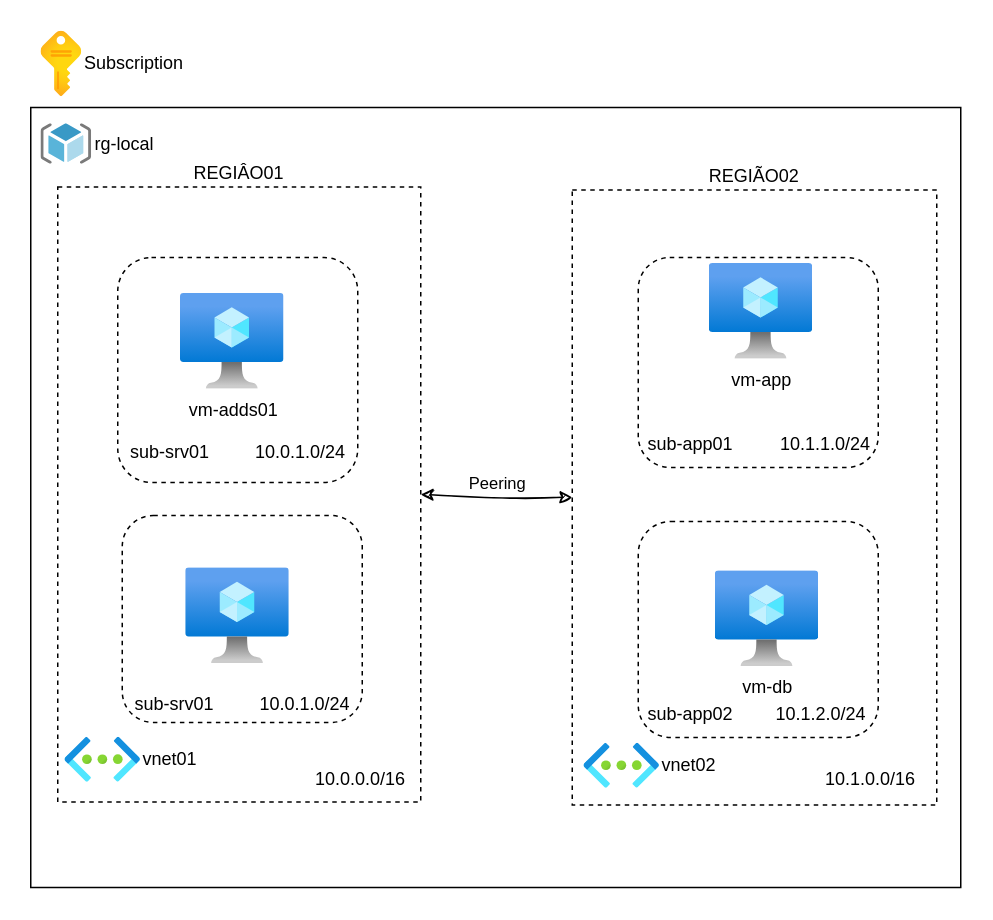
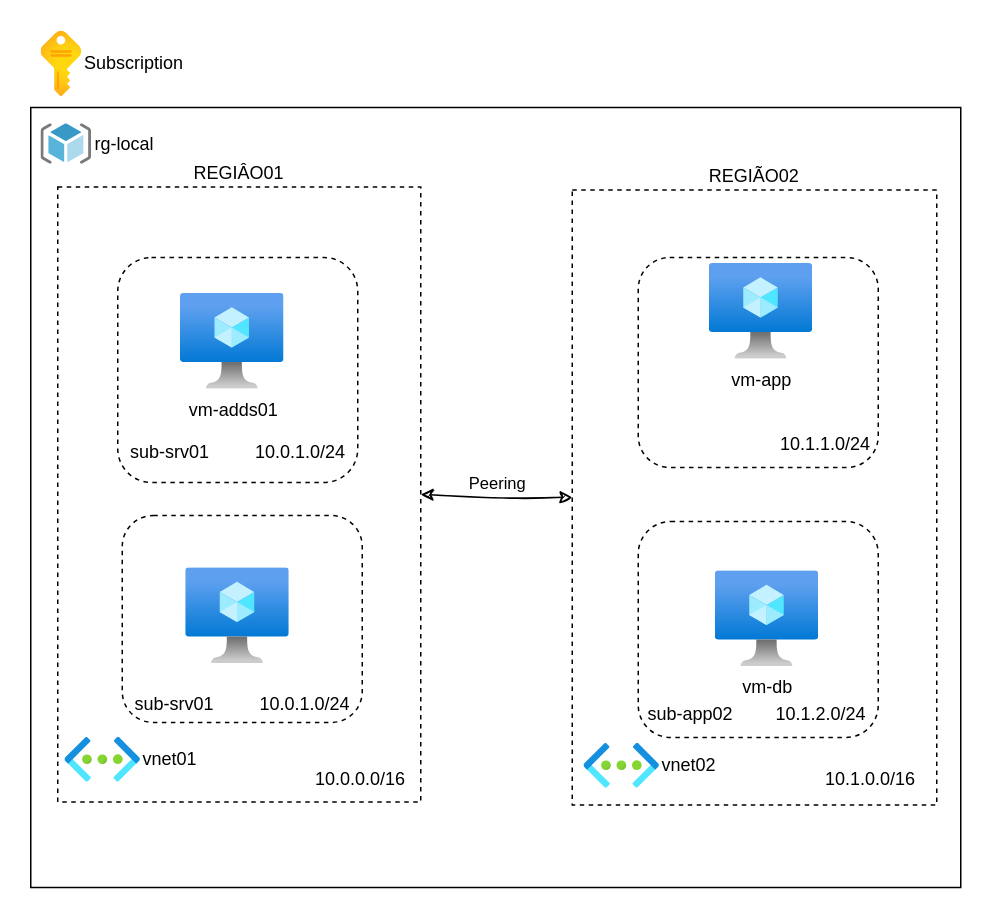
node "sub-app01": removed
